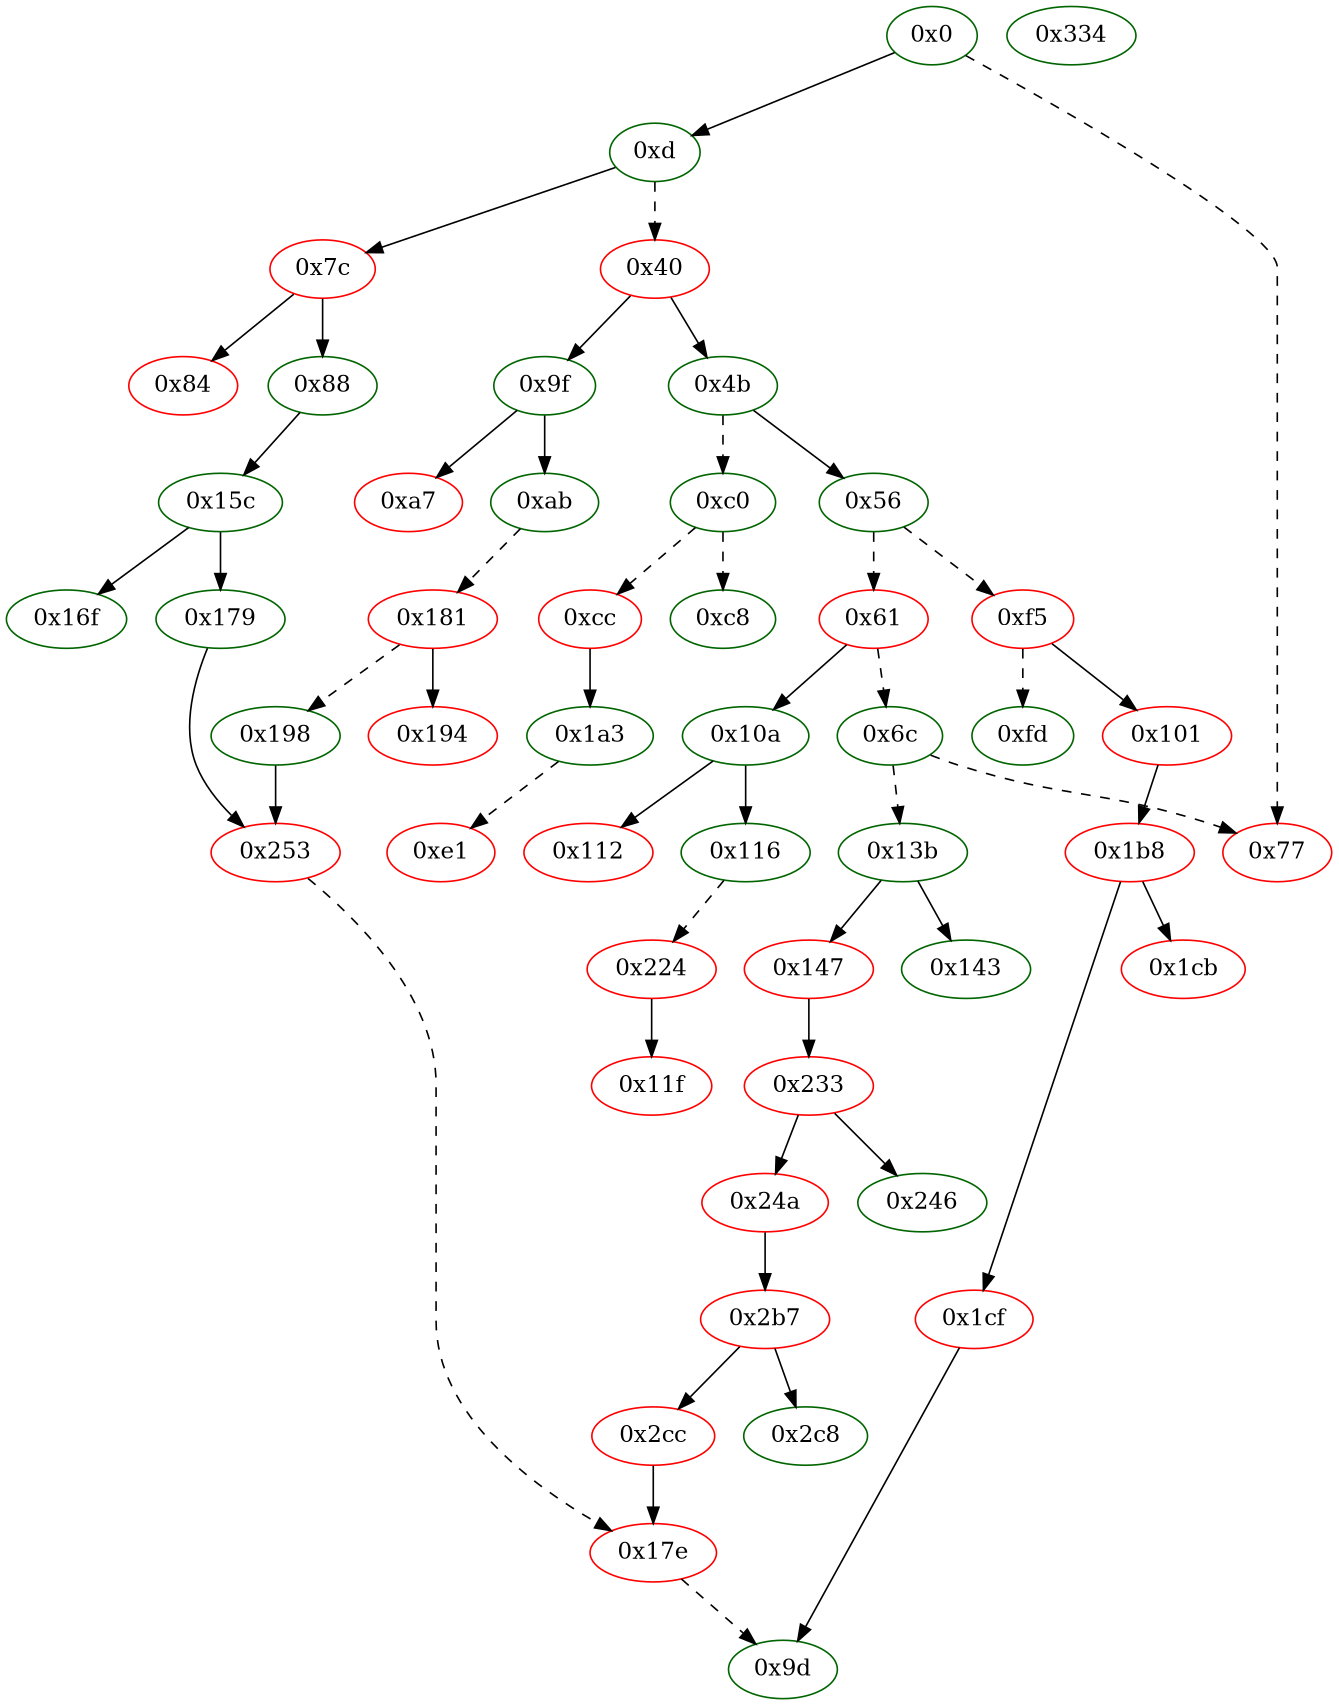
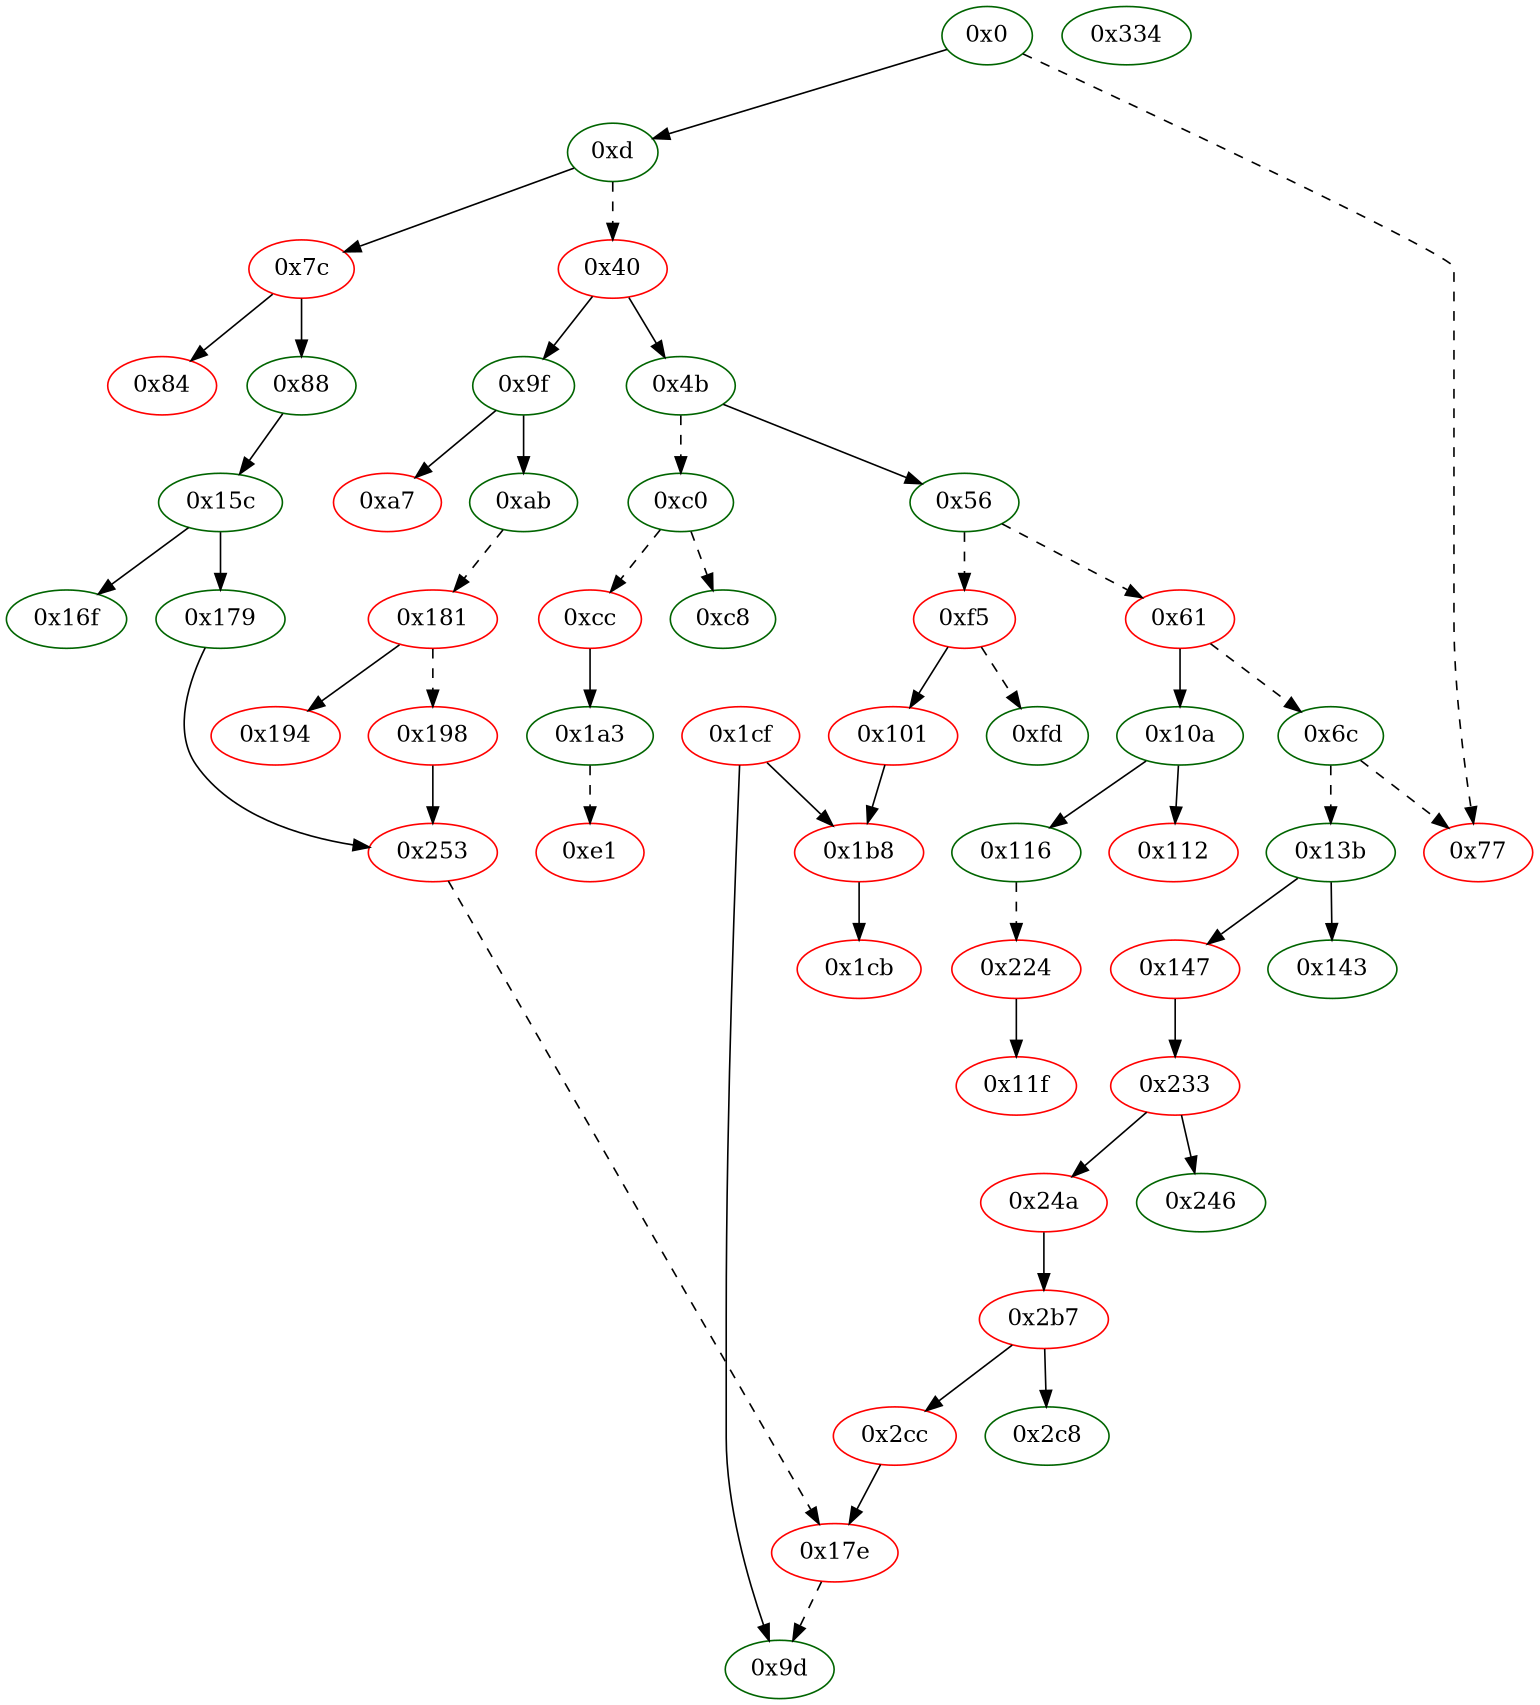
node "0x198": color darkgreen -> red
edge "0x1b8" -> "0x1cf": reversed
